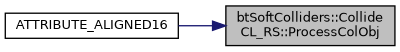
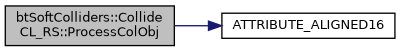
edge "ATTRIBUTE_ALIGNED16" -> "btSoftColliders::Collide CL_RS::ProcessColObj": reversed
